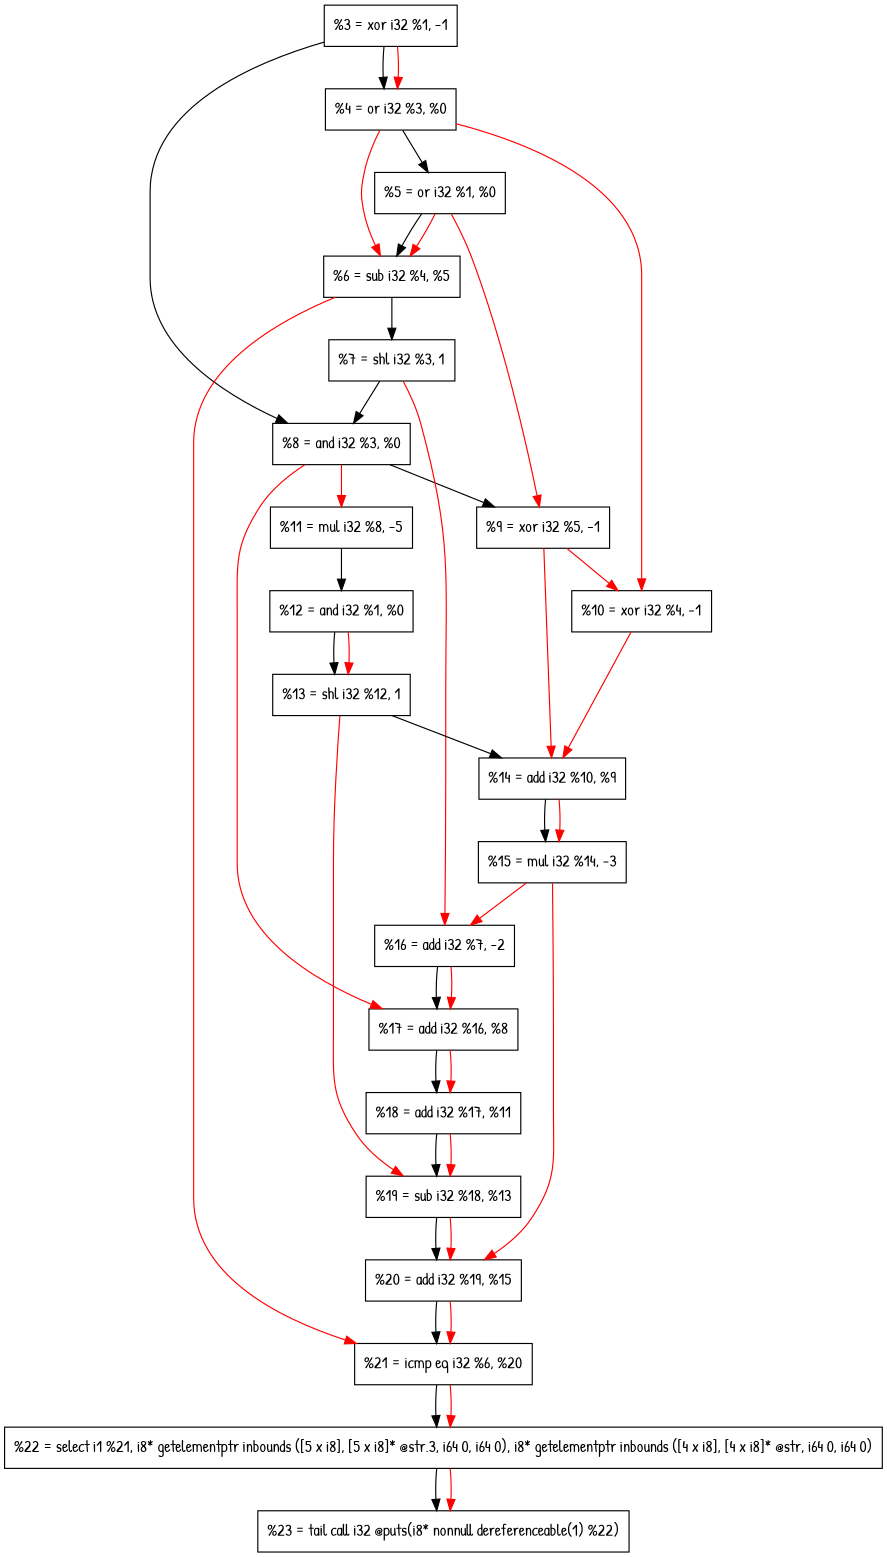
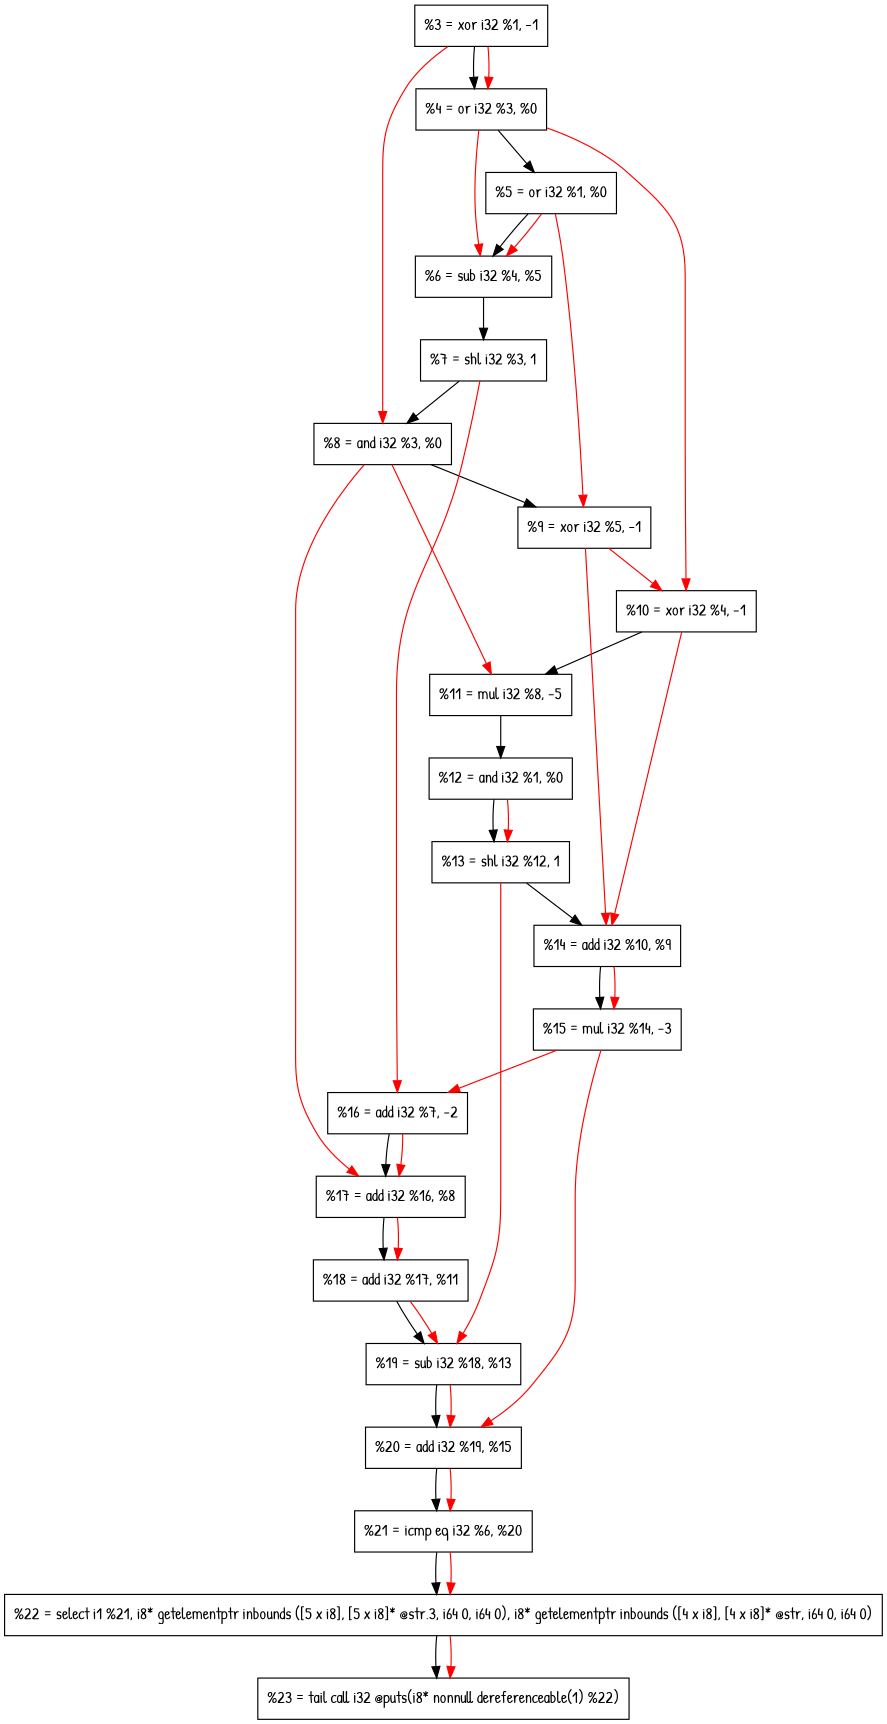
edge "%3 = xor i32 %1, -1" -> "%8 = and i32 %3, %0": color black -> red
edge "%10 = xor i32 %4, -1" -> "%11 = mul i32 %8, -5": added
edge "%6 = sub i32 %4, %5" -> "%21 = icmp eq i32 %6, %20": removed
